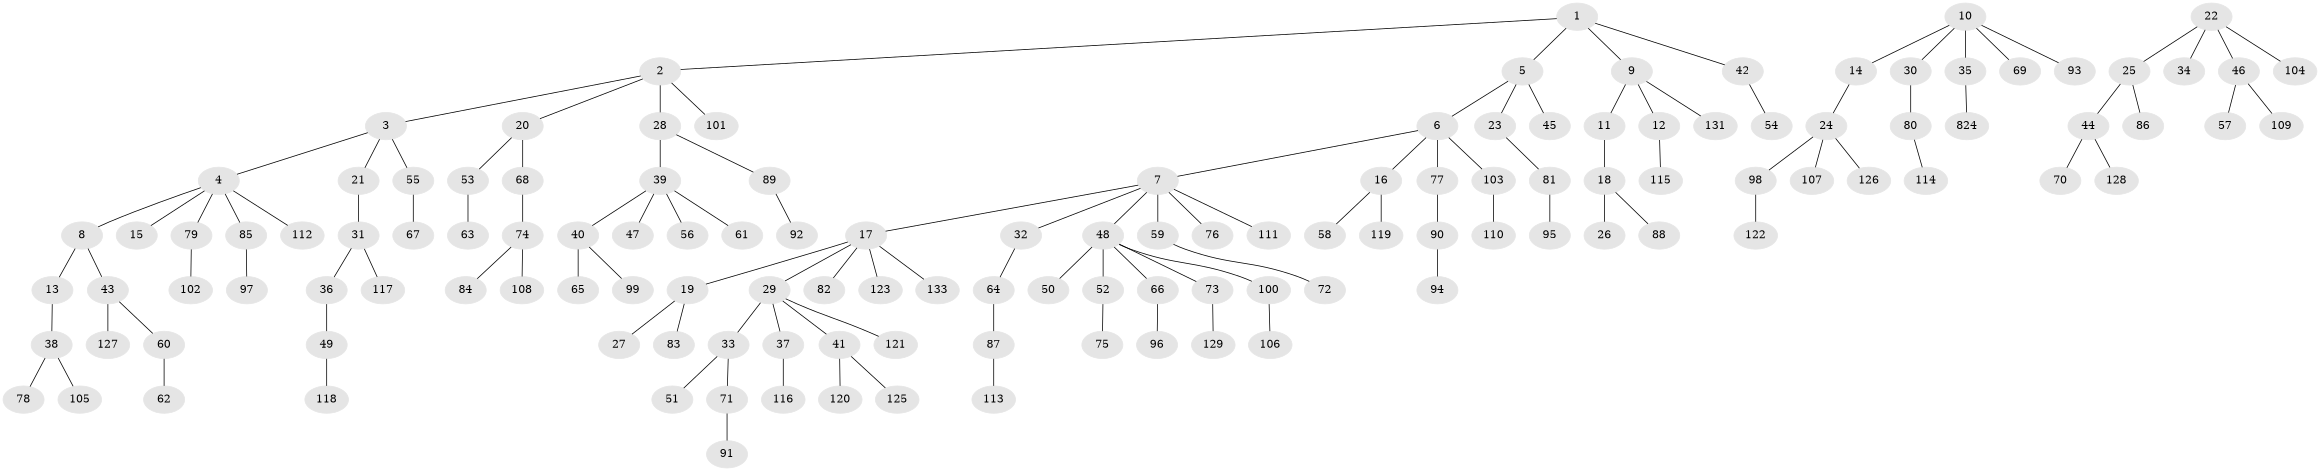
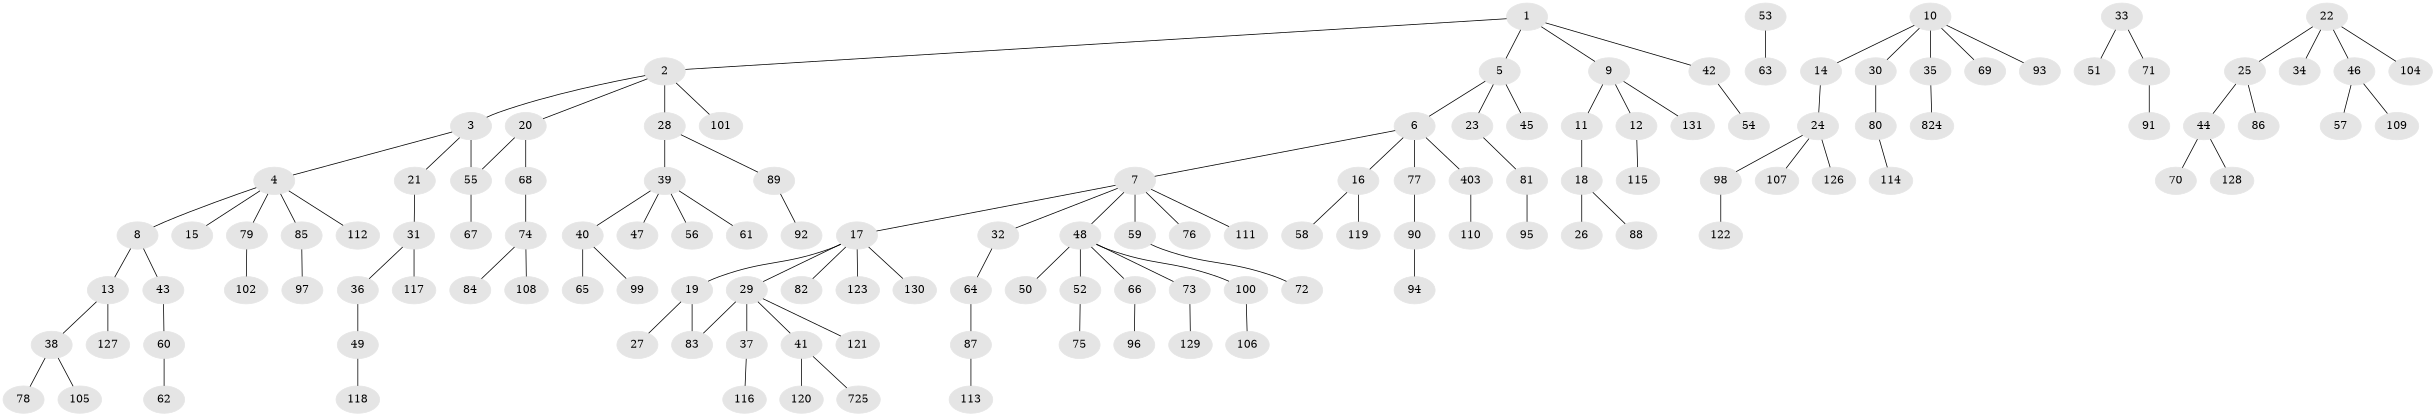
edge "20" -- "53": now "20" -- "55"
node "103": label "103" -> "403"
node "133": label "133" -> "130"
edge "43" -- "127": now "13" -- "127"
edge "29" -- "33": now "29" -- "83"
node "125": label "125" -> "725"
